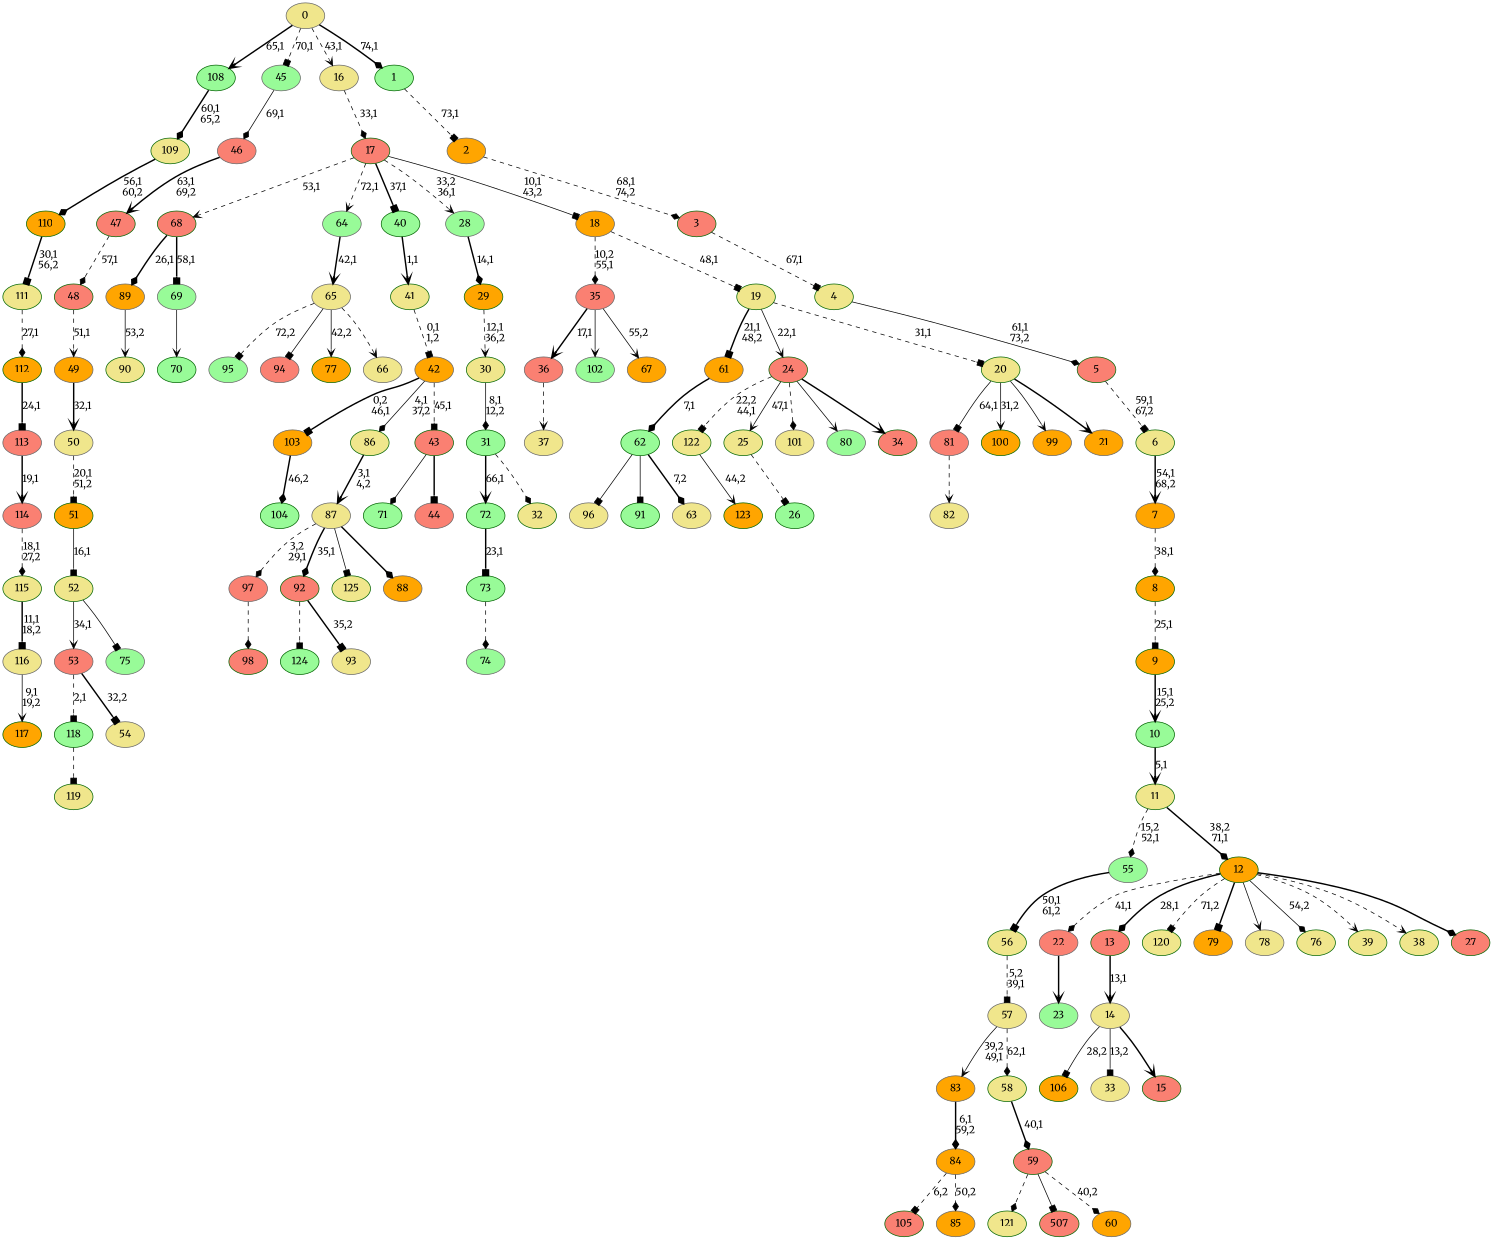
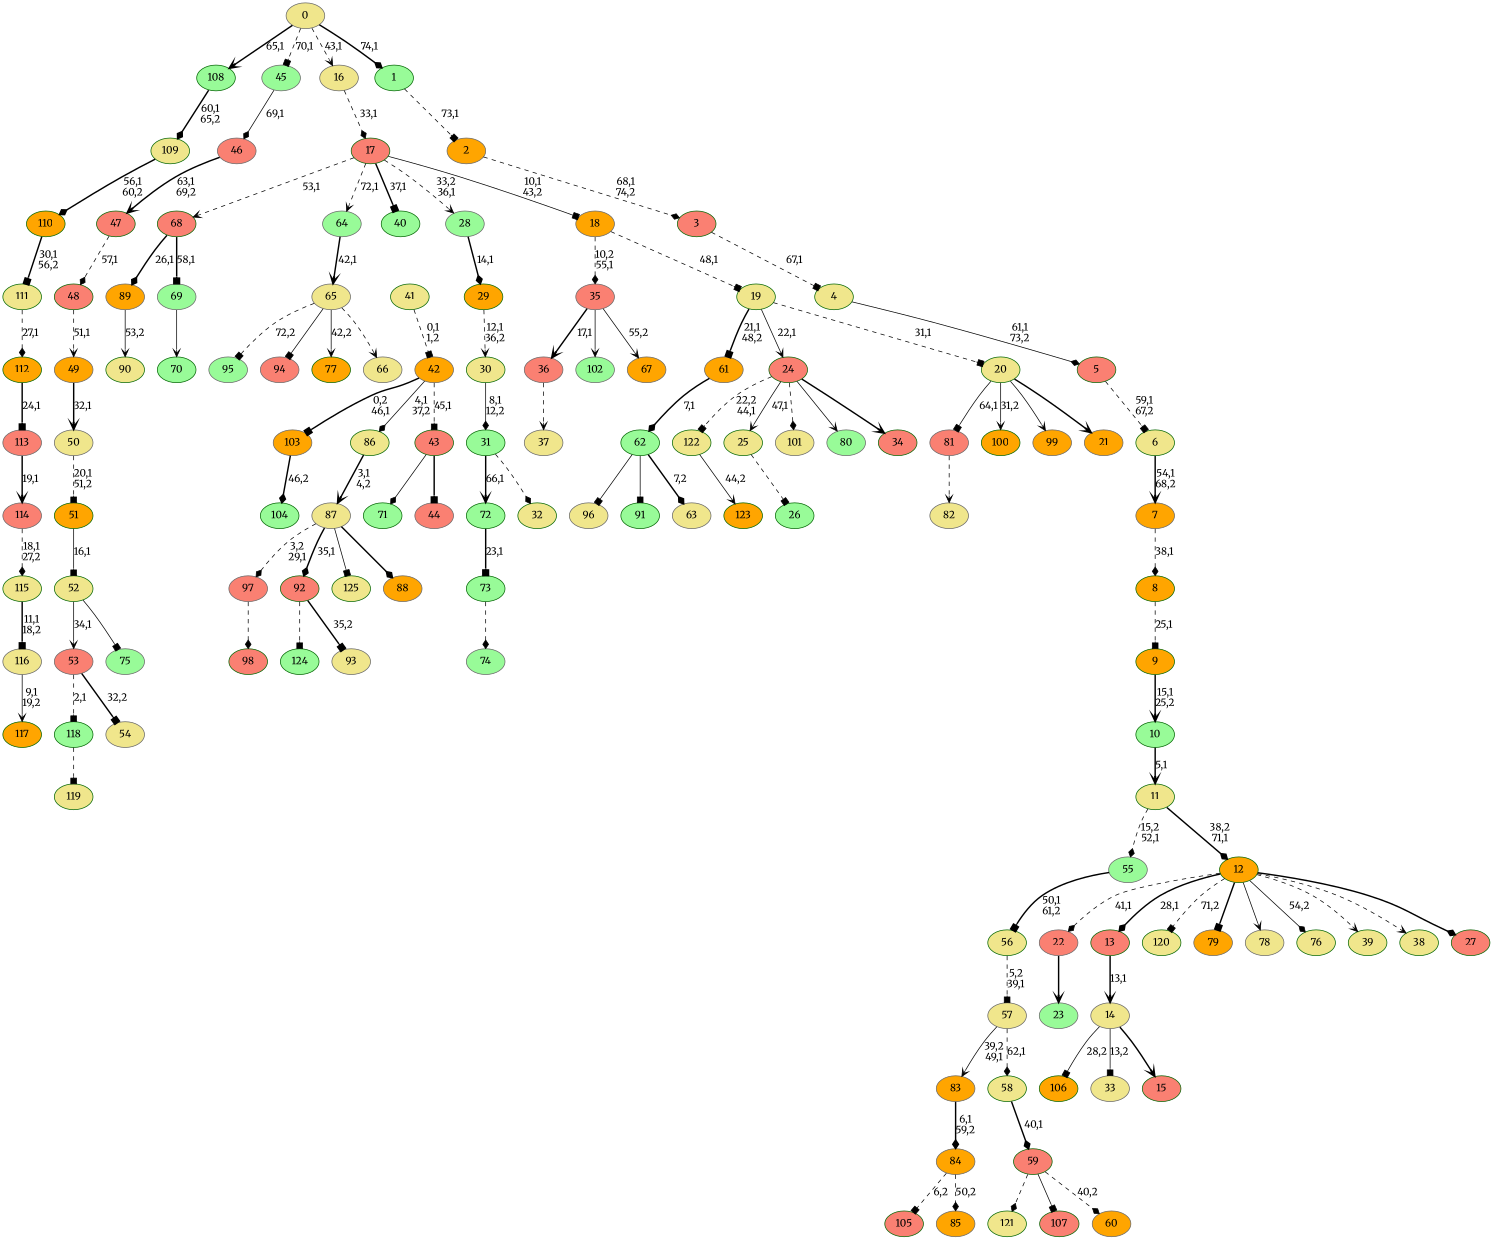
edge "40" -> "41": removed, label "1,1"
node "507": label "507" -> "107"
